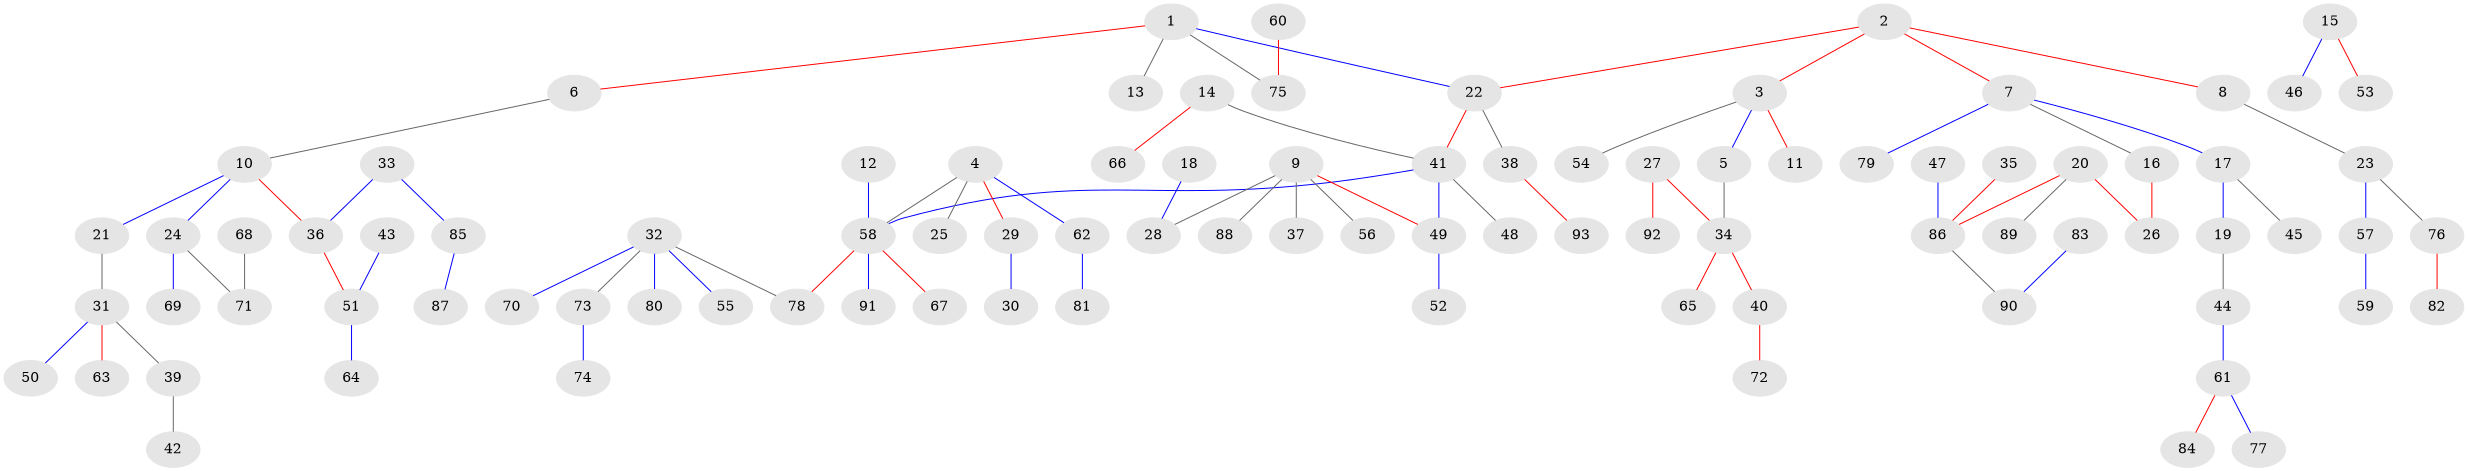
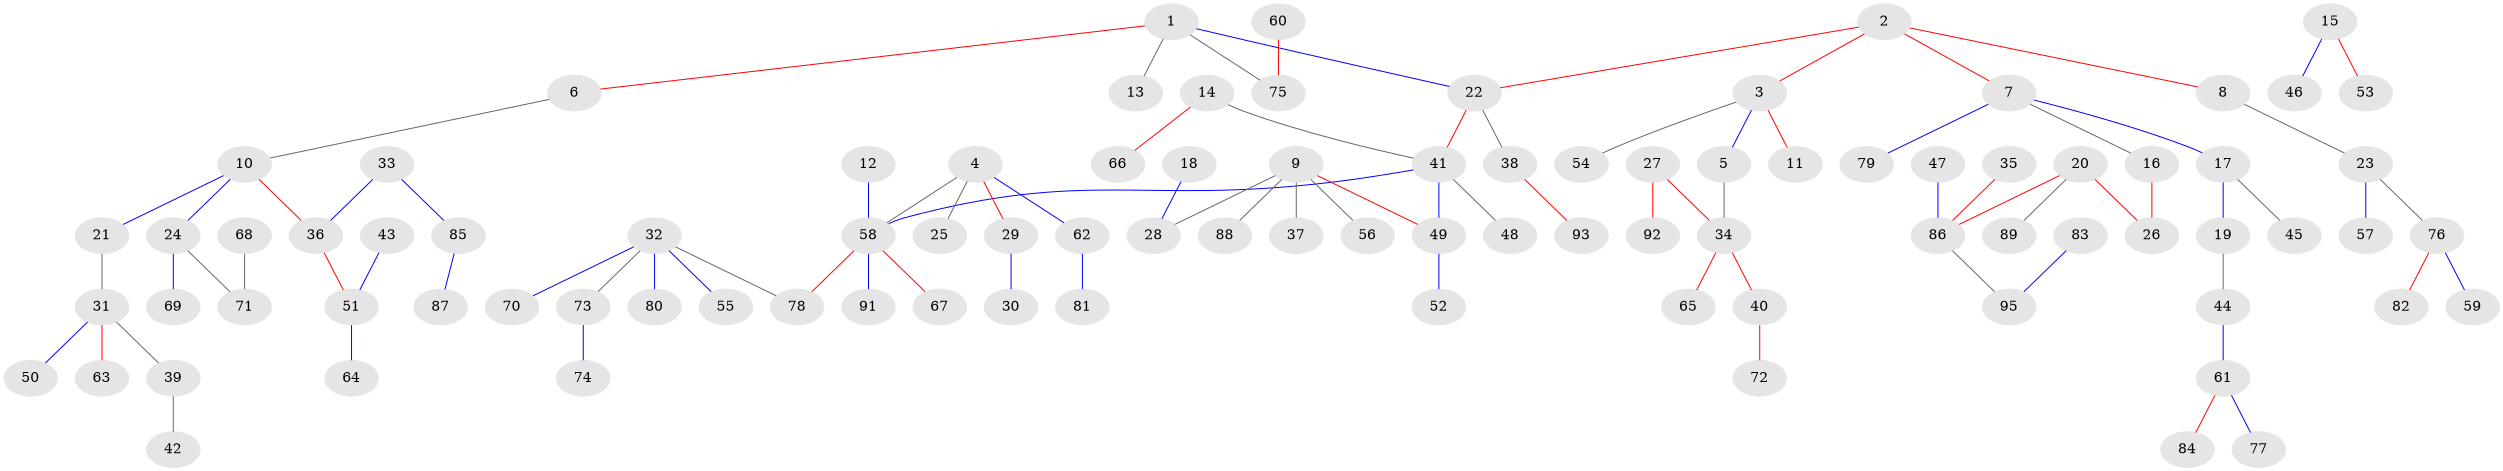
edge "57" -- "59": now "76" -- "59"
node "90": label "90" -> "95"
